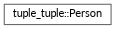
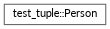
node "tuple_tuple::Person": label "tuple_tuple::Person" -> "test_tuple::Person"
